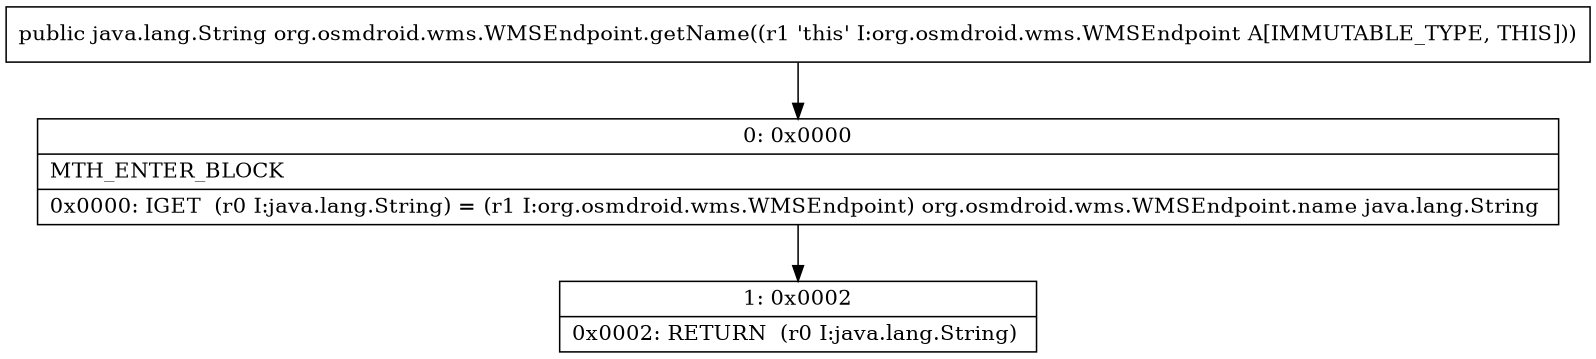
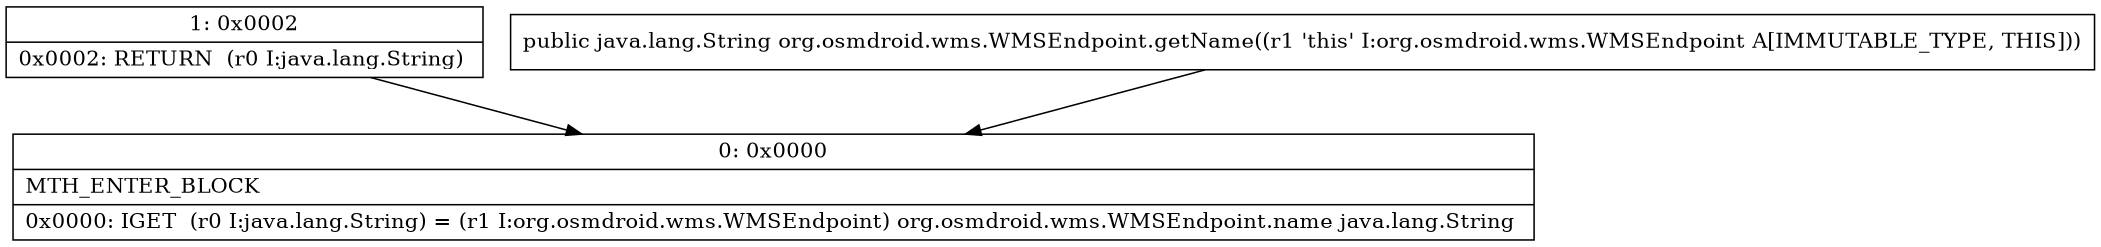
edge "0: 0x0000" -> "1: 0x0002": reversed
